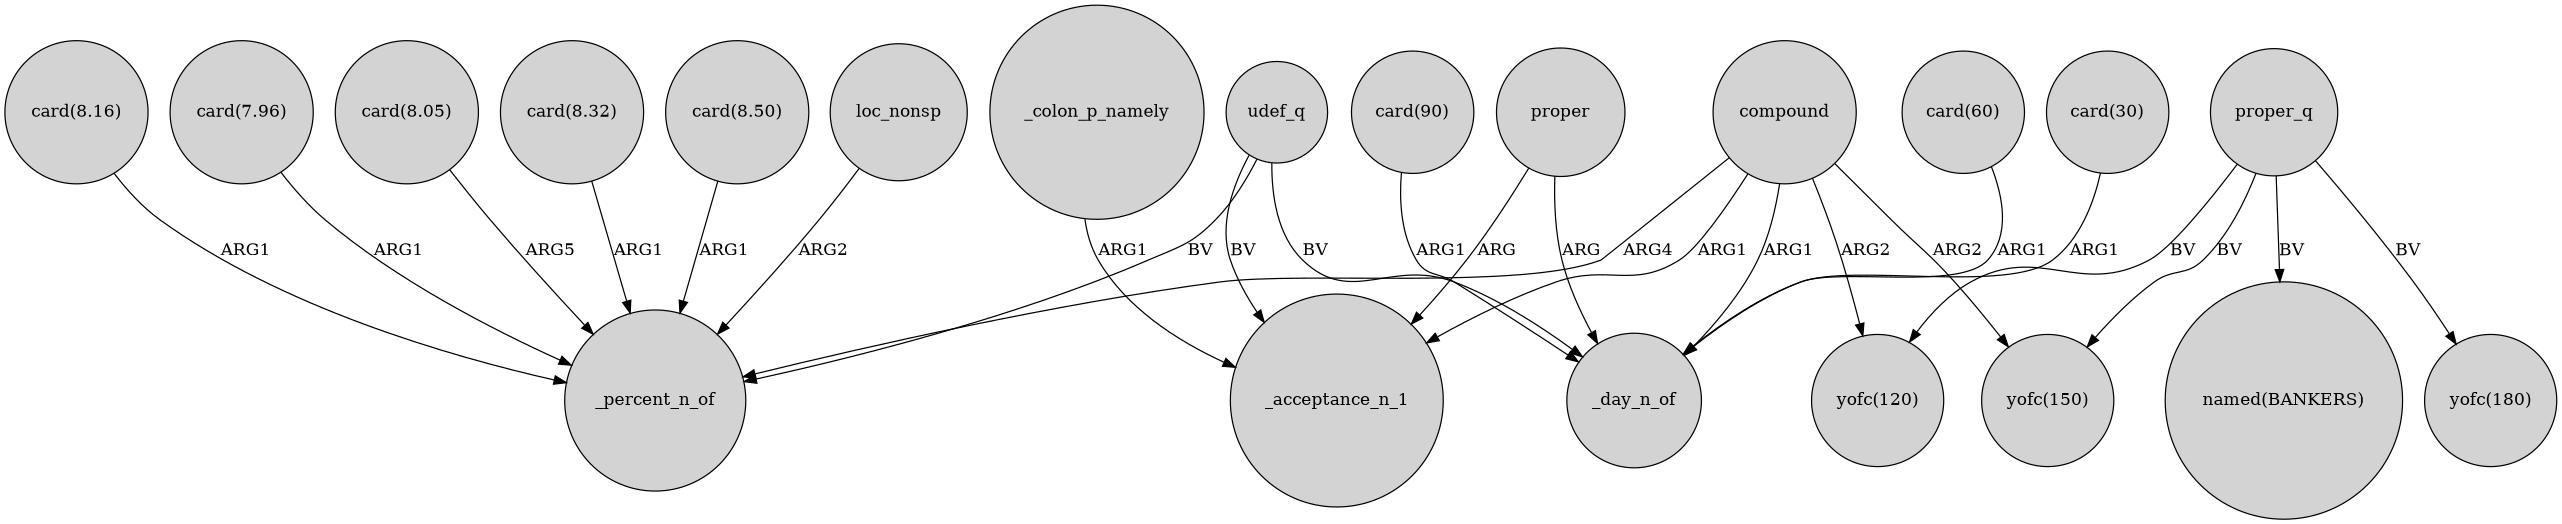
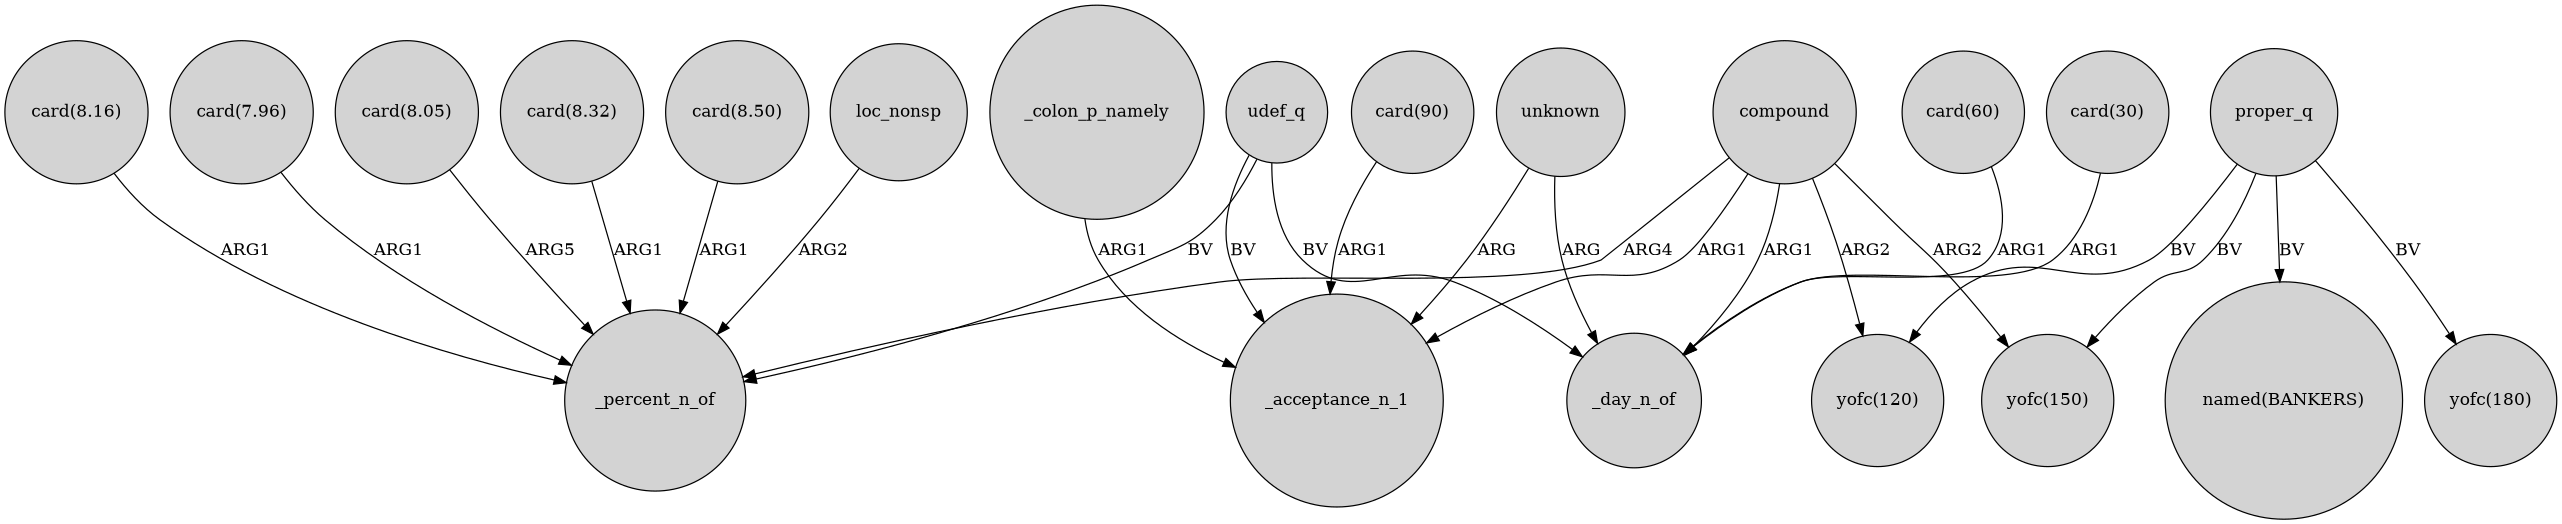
node "proper": label "proper" -> "unknown"
edge "card(90)" -> "_day_n_of": now "card(90)" -> "_acceptance_n_1"
